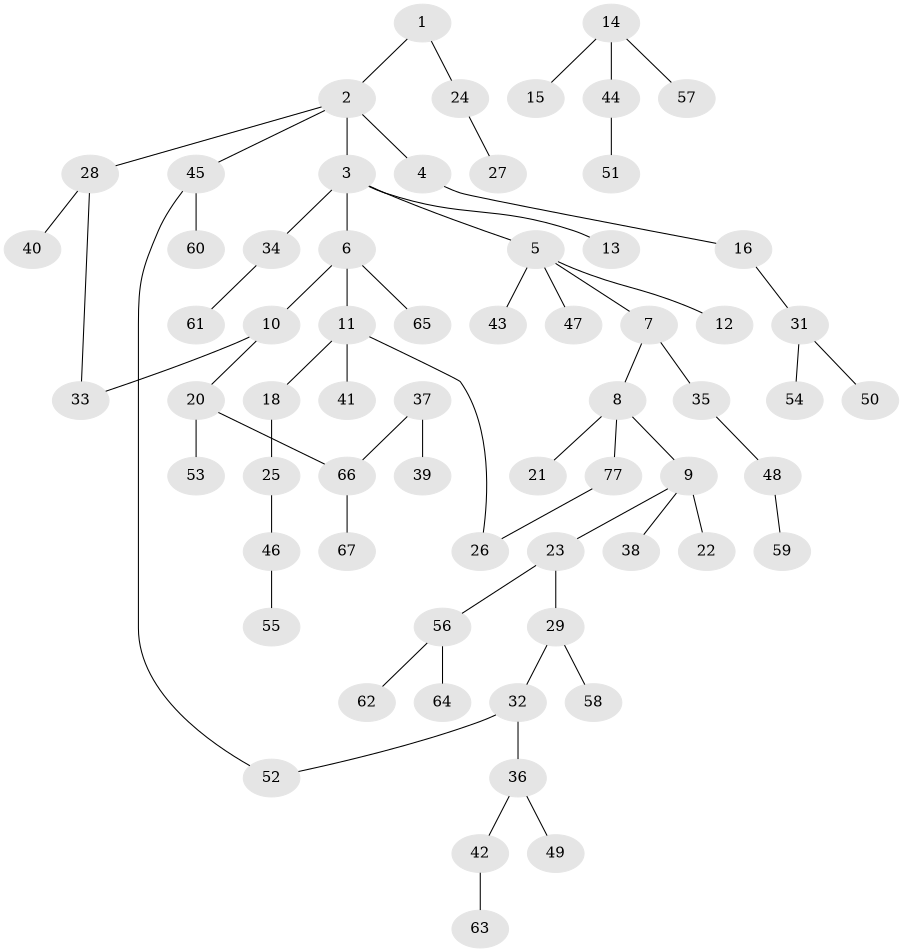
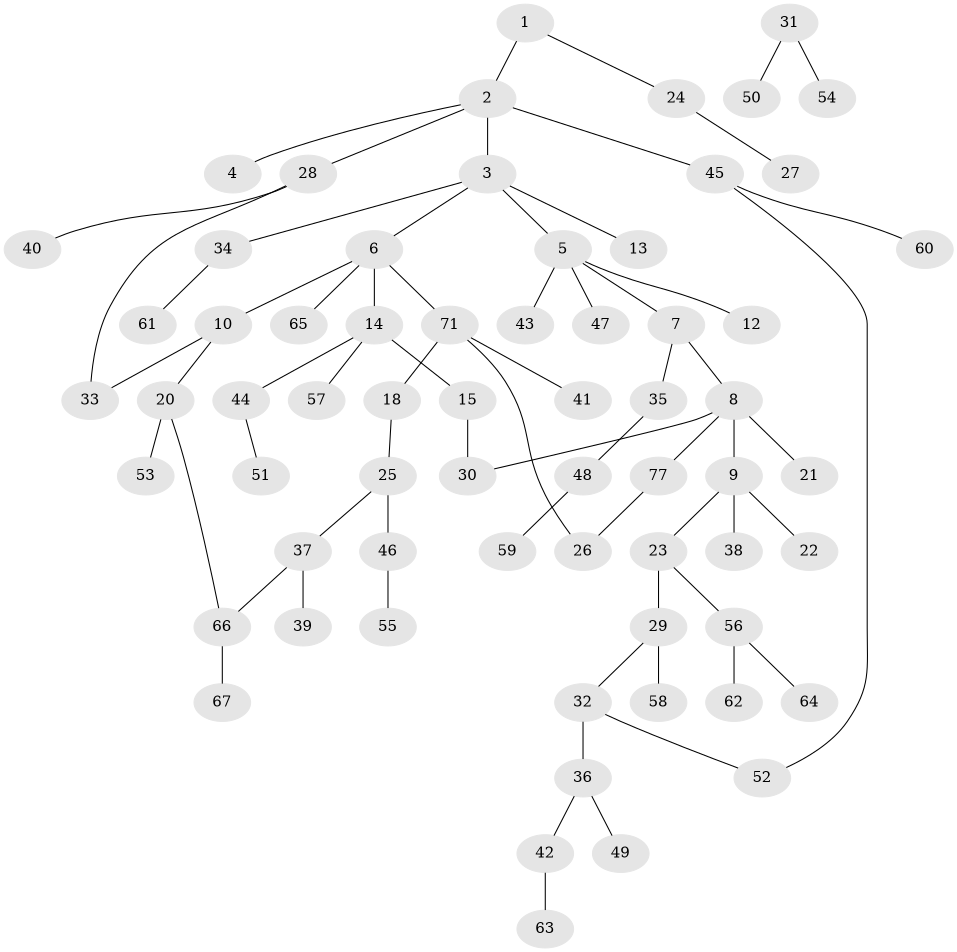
node "16": removed
edge "6" -- "14": added
node "11": label "11" -> "71"
node "30": added
edge "25" -- "37": added
